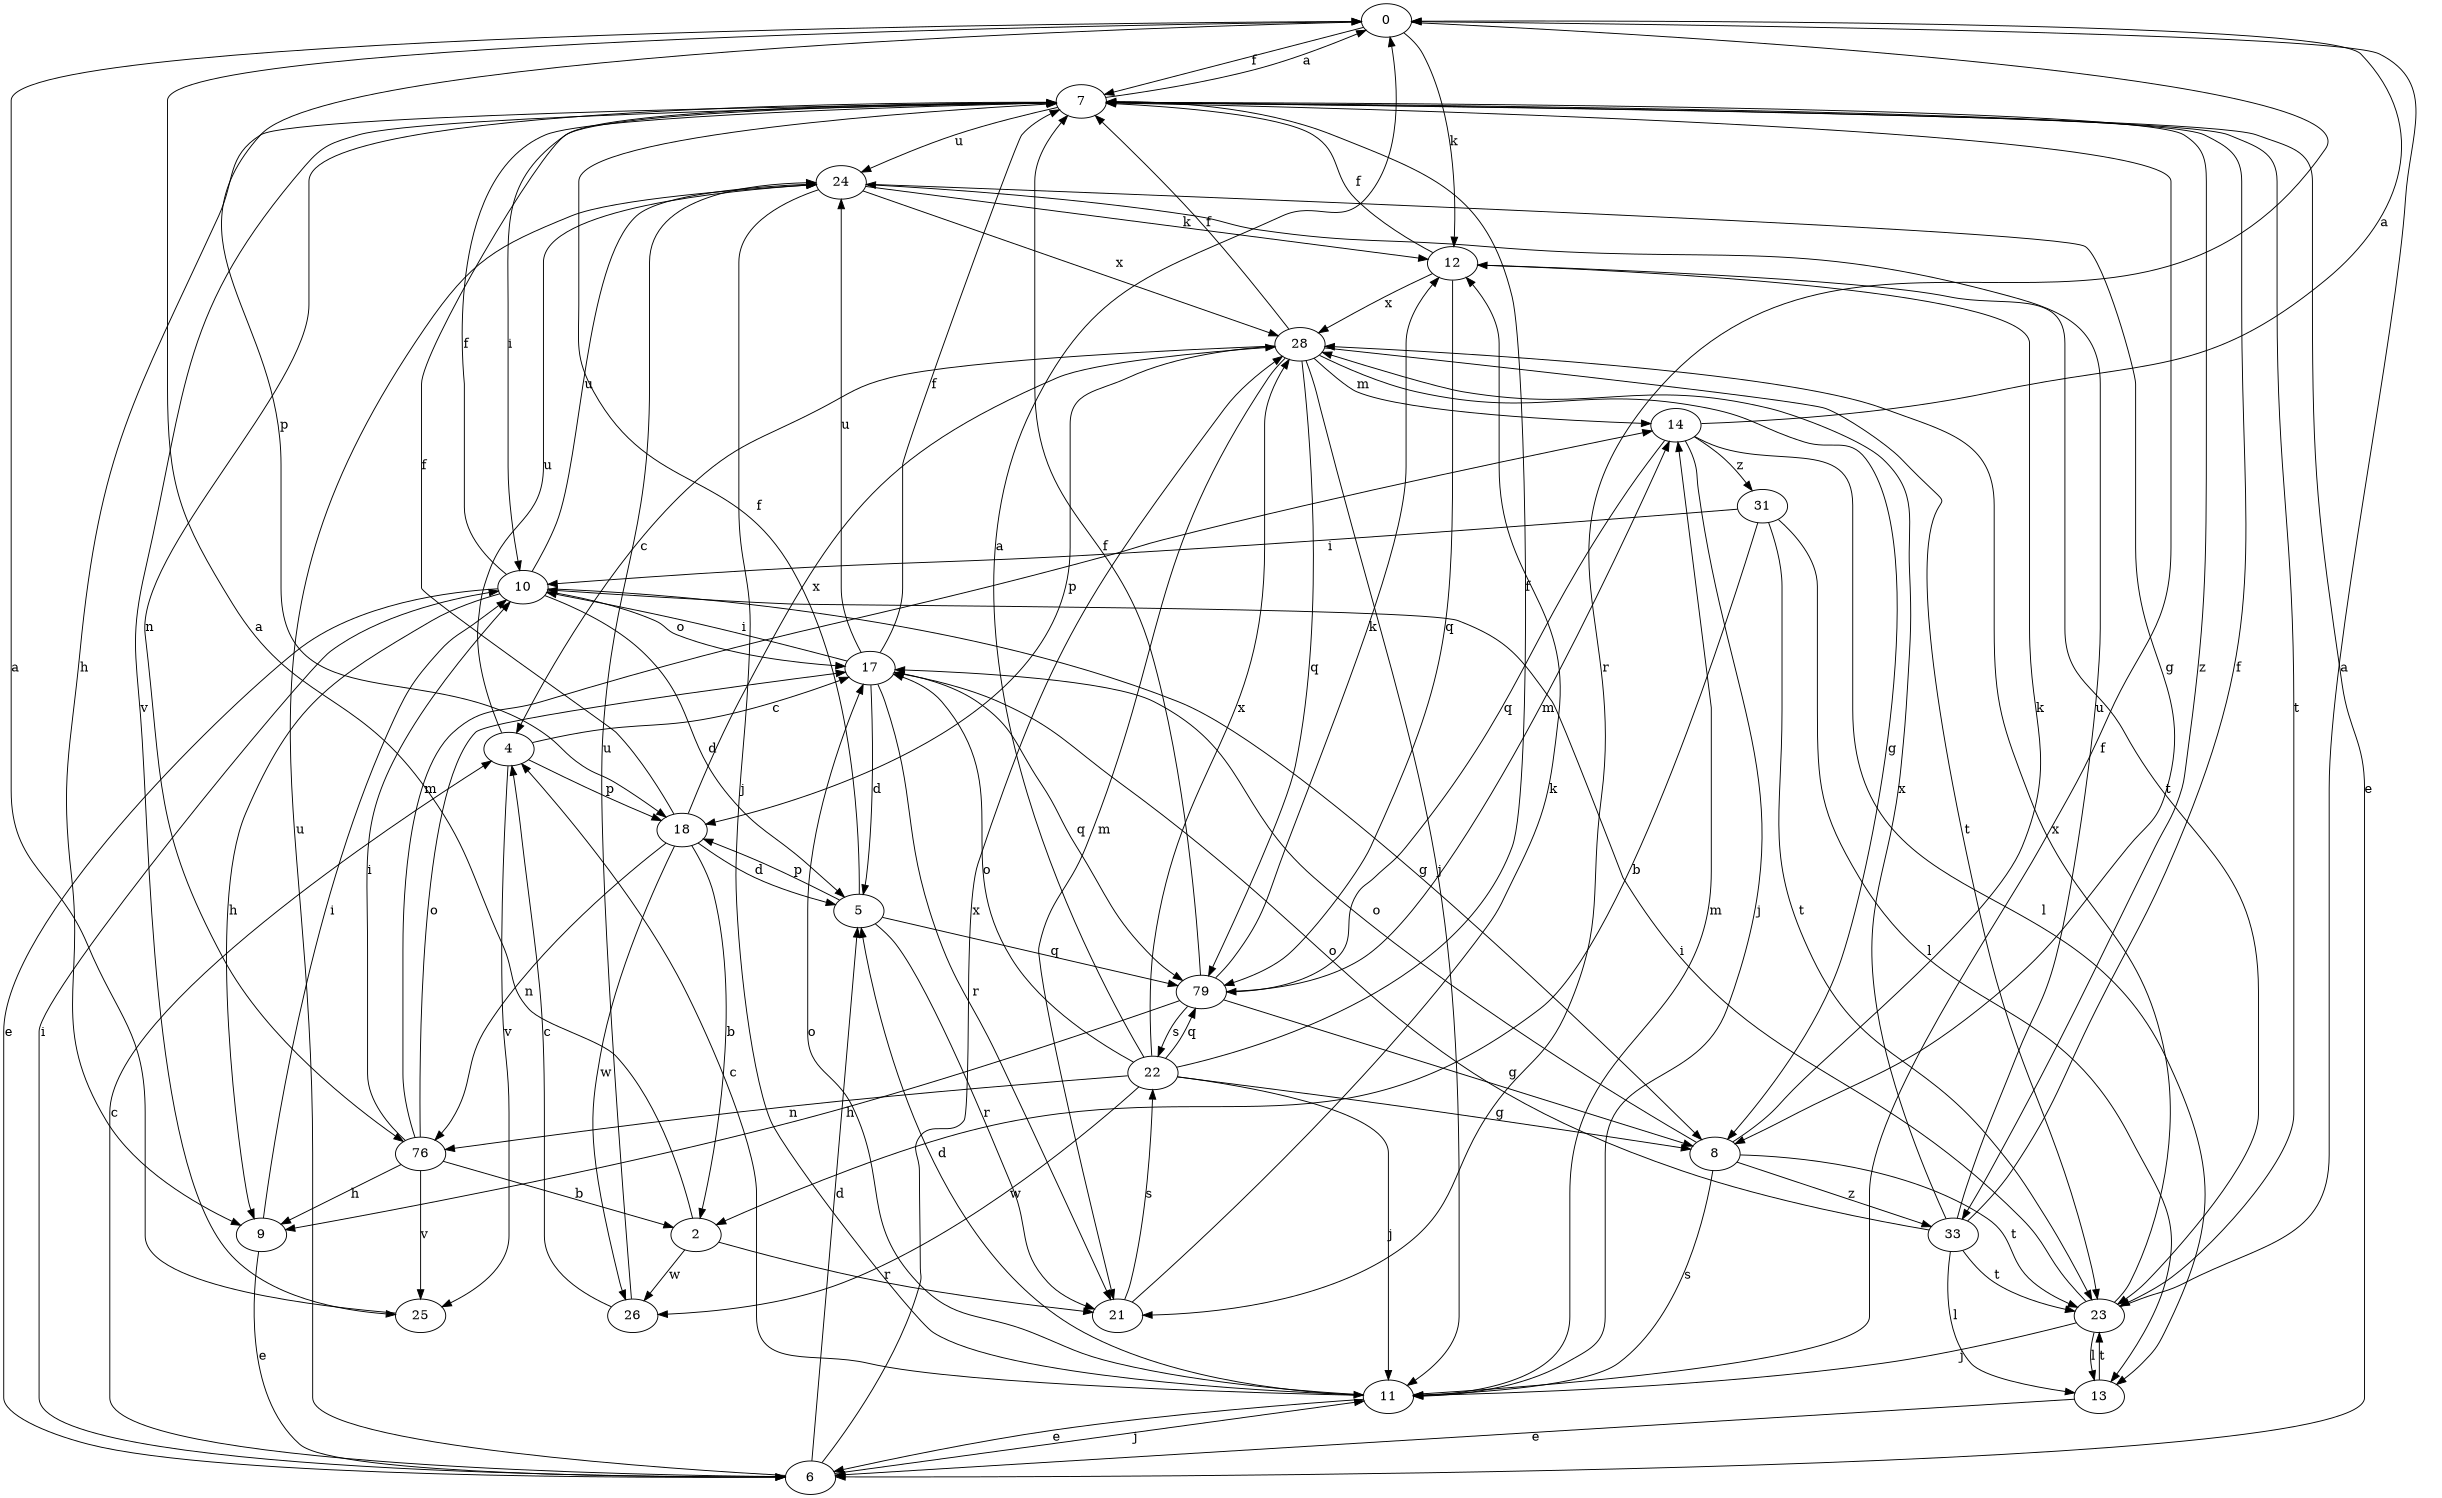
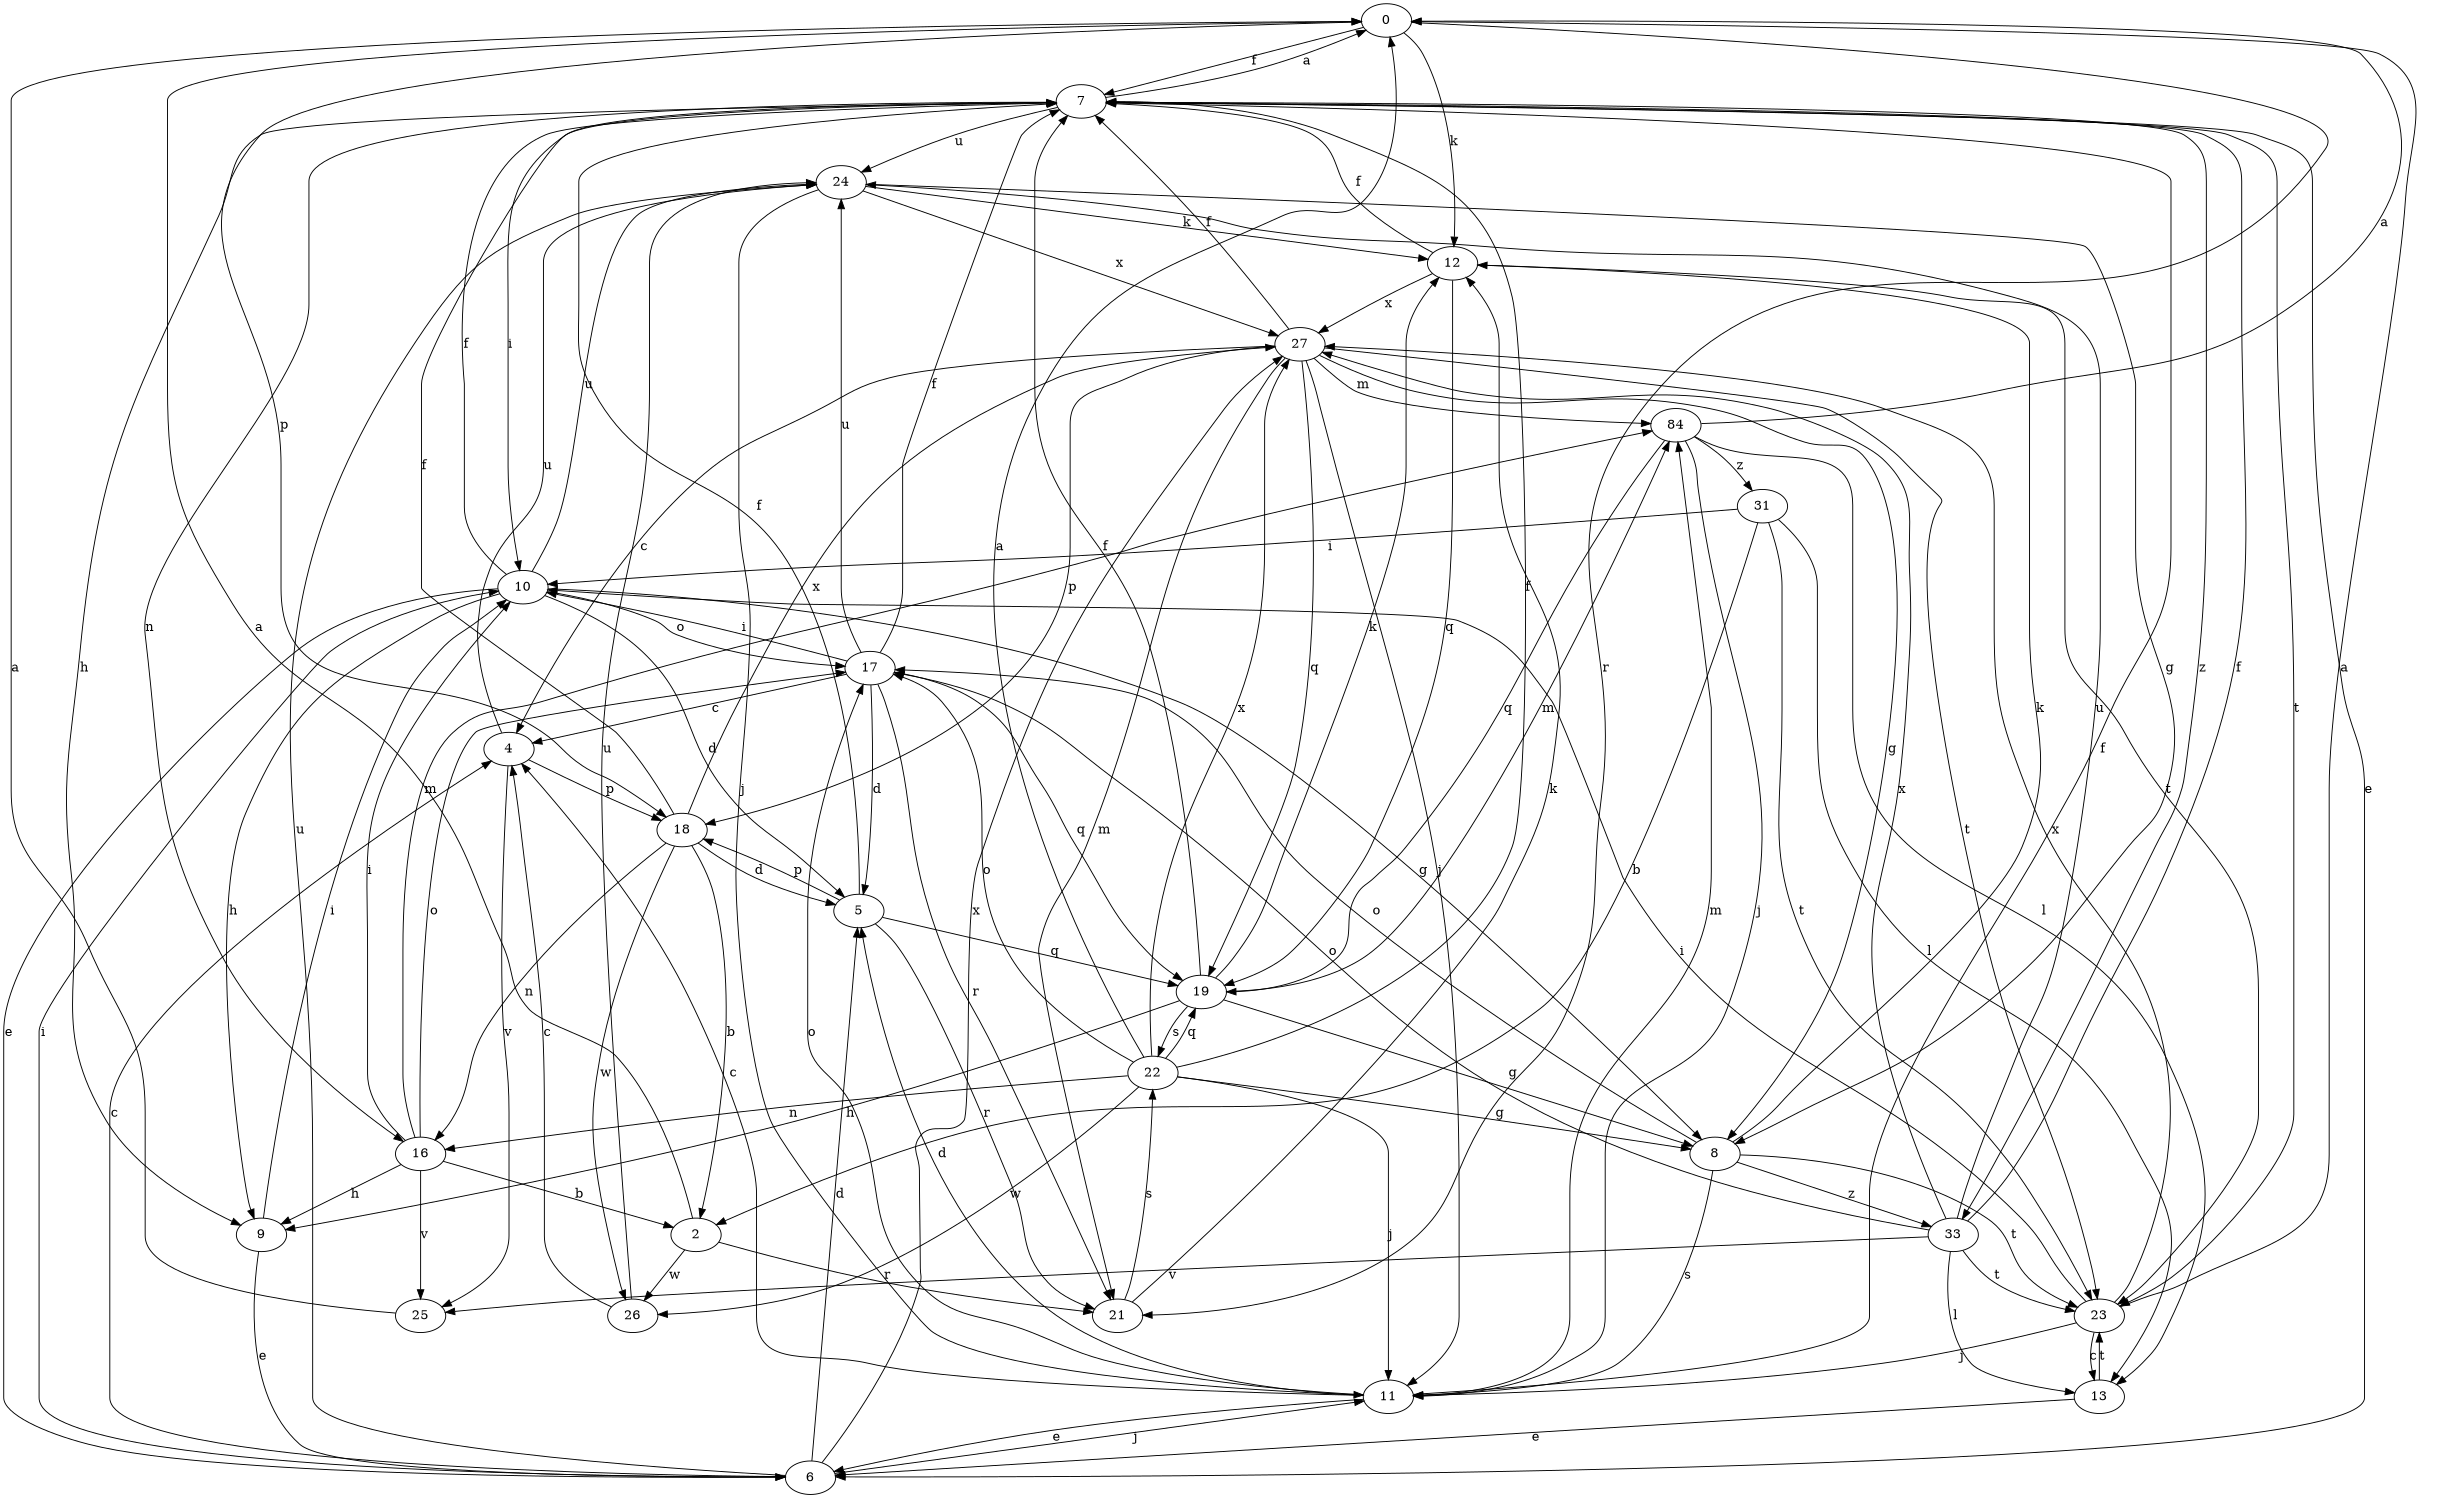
node "28": label "28" -> "27"
edge "7" -> "25": now "33" -> "25"
node "14": label "14" -> "84"
edge "4" -> "17": reversed
node "79": label "79" -> "19"
node "76": label "76" -> "16"
edge "23" -> "13": label "l" -> "c"
